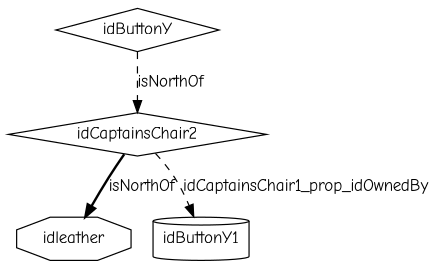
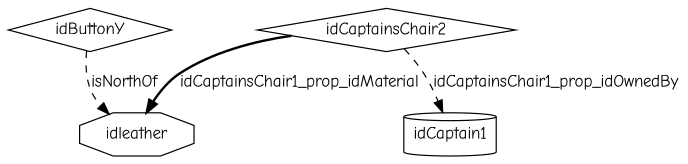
edge "idButtonY" -> "idCaptainsChair2": now "idButtonY" -> "idleather"
edge "idCaptainsChair2" -> "idleather": label "isNorthOf" -> "idCaptainsChair1_prop_idMaterial"
node "idButtonY1": label "idButtonY1" -> "idCaptain1"
